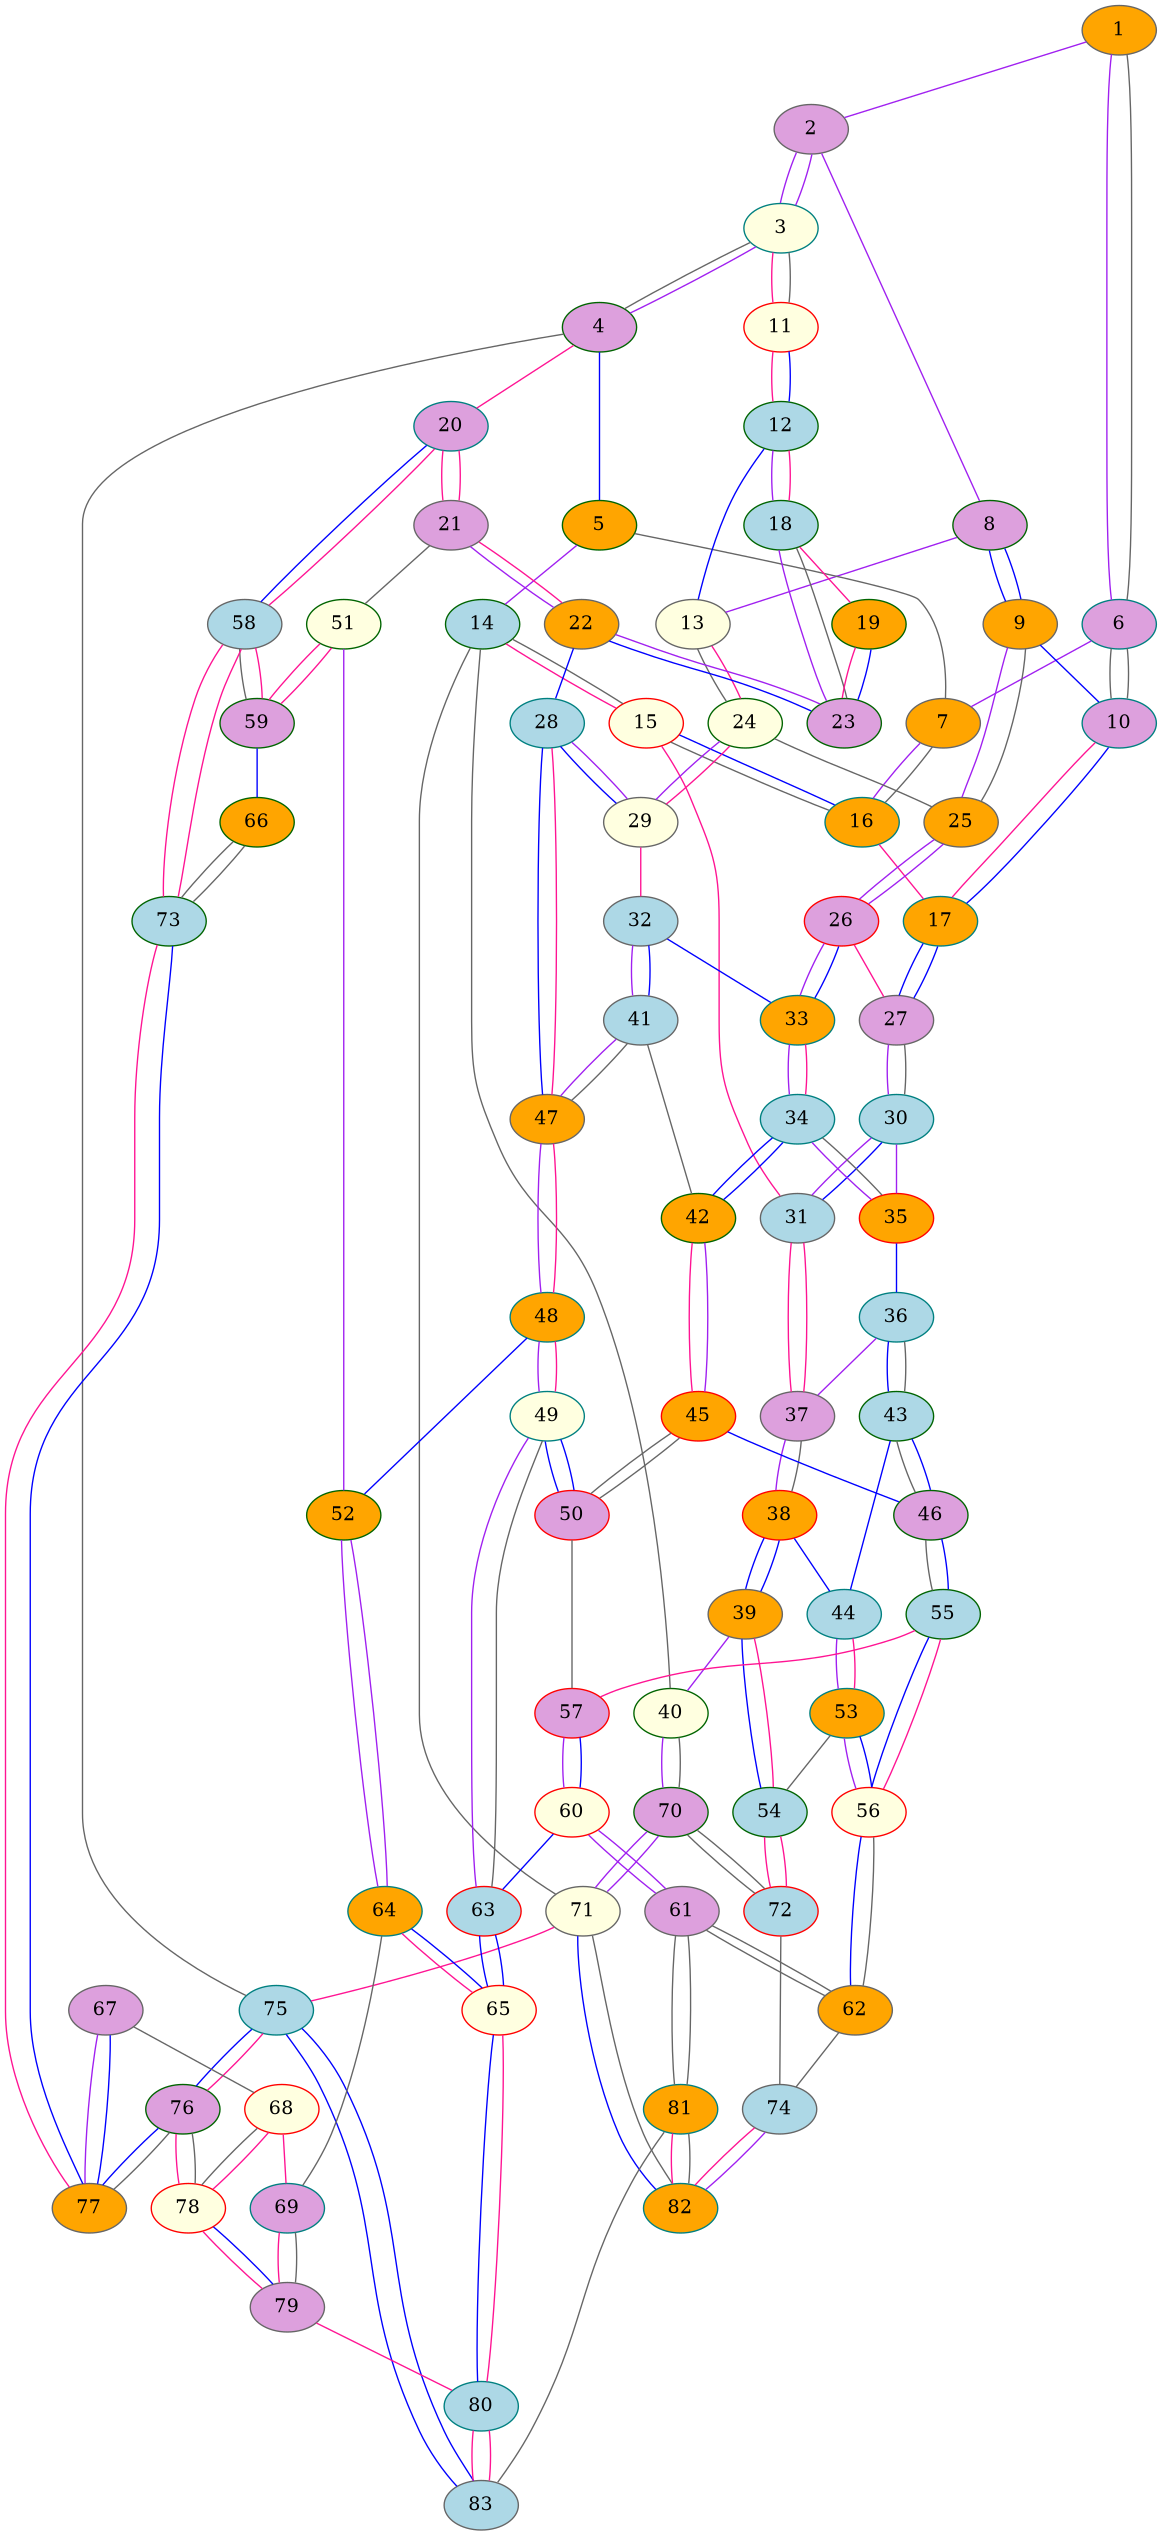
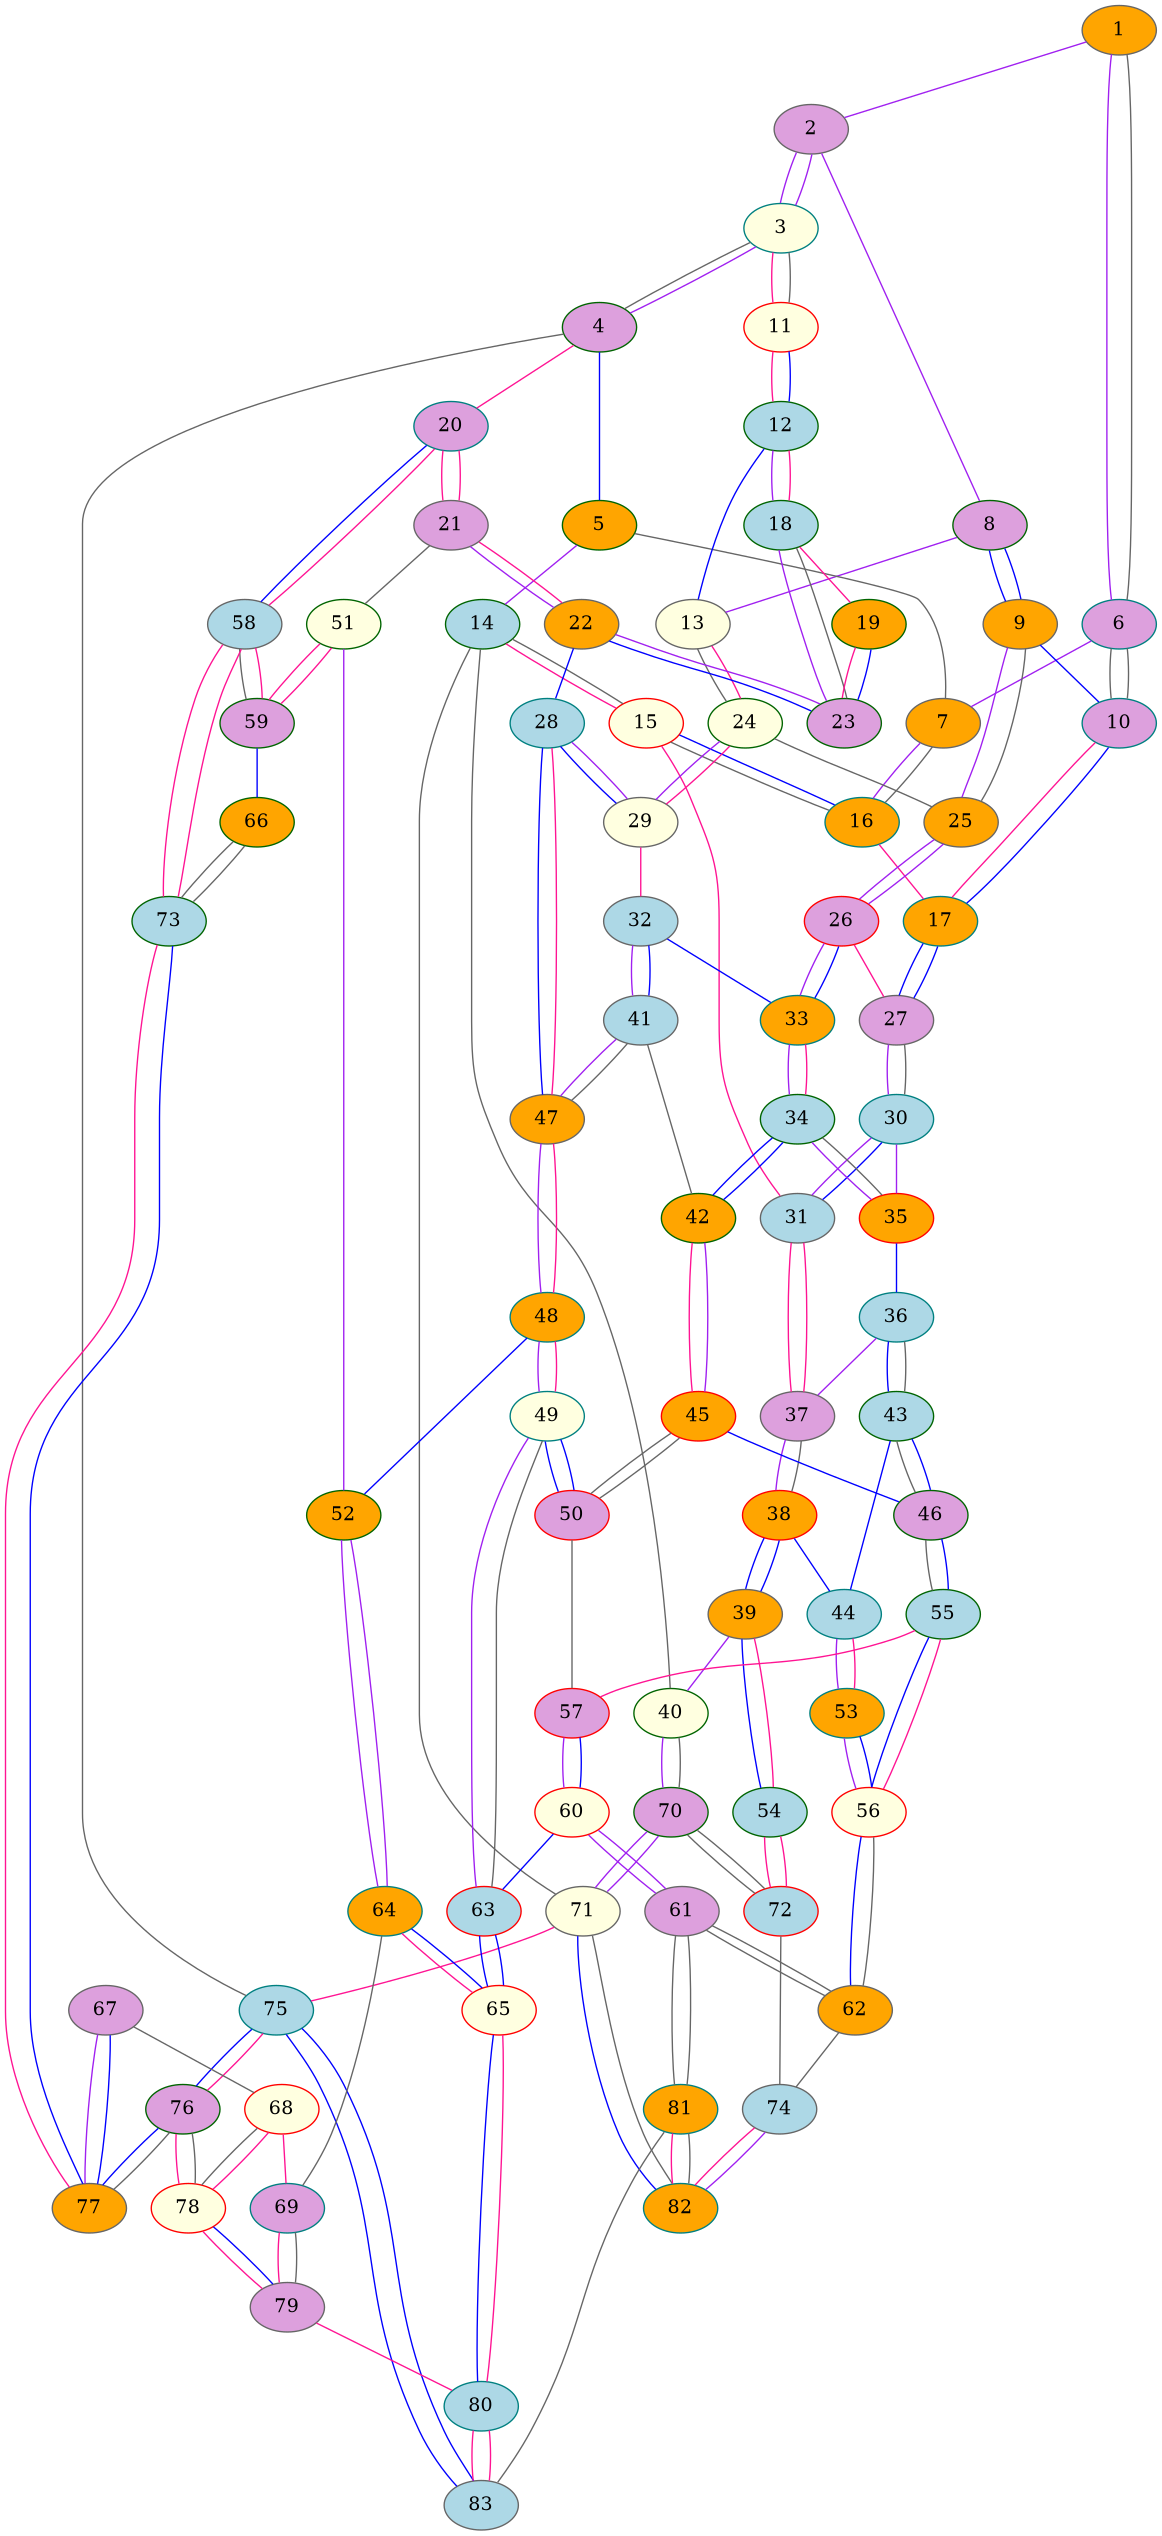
node "34": color teal -> darkgreen
edge "53" -- "54": removed
